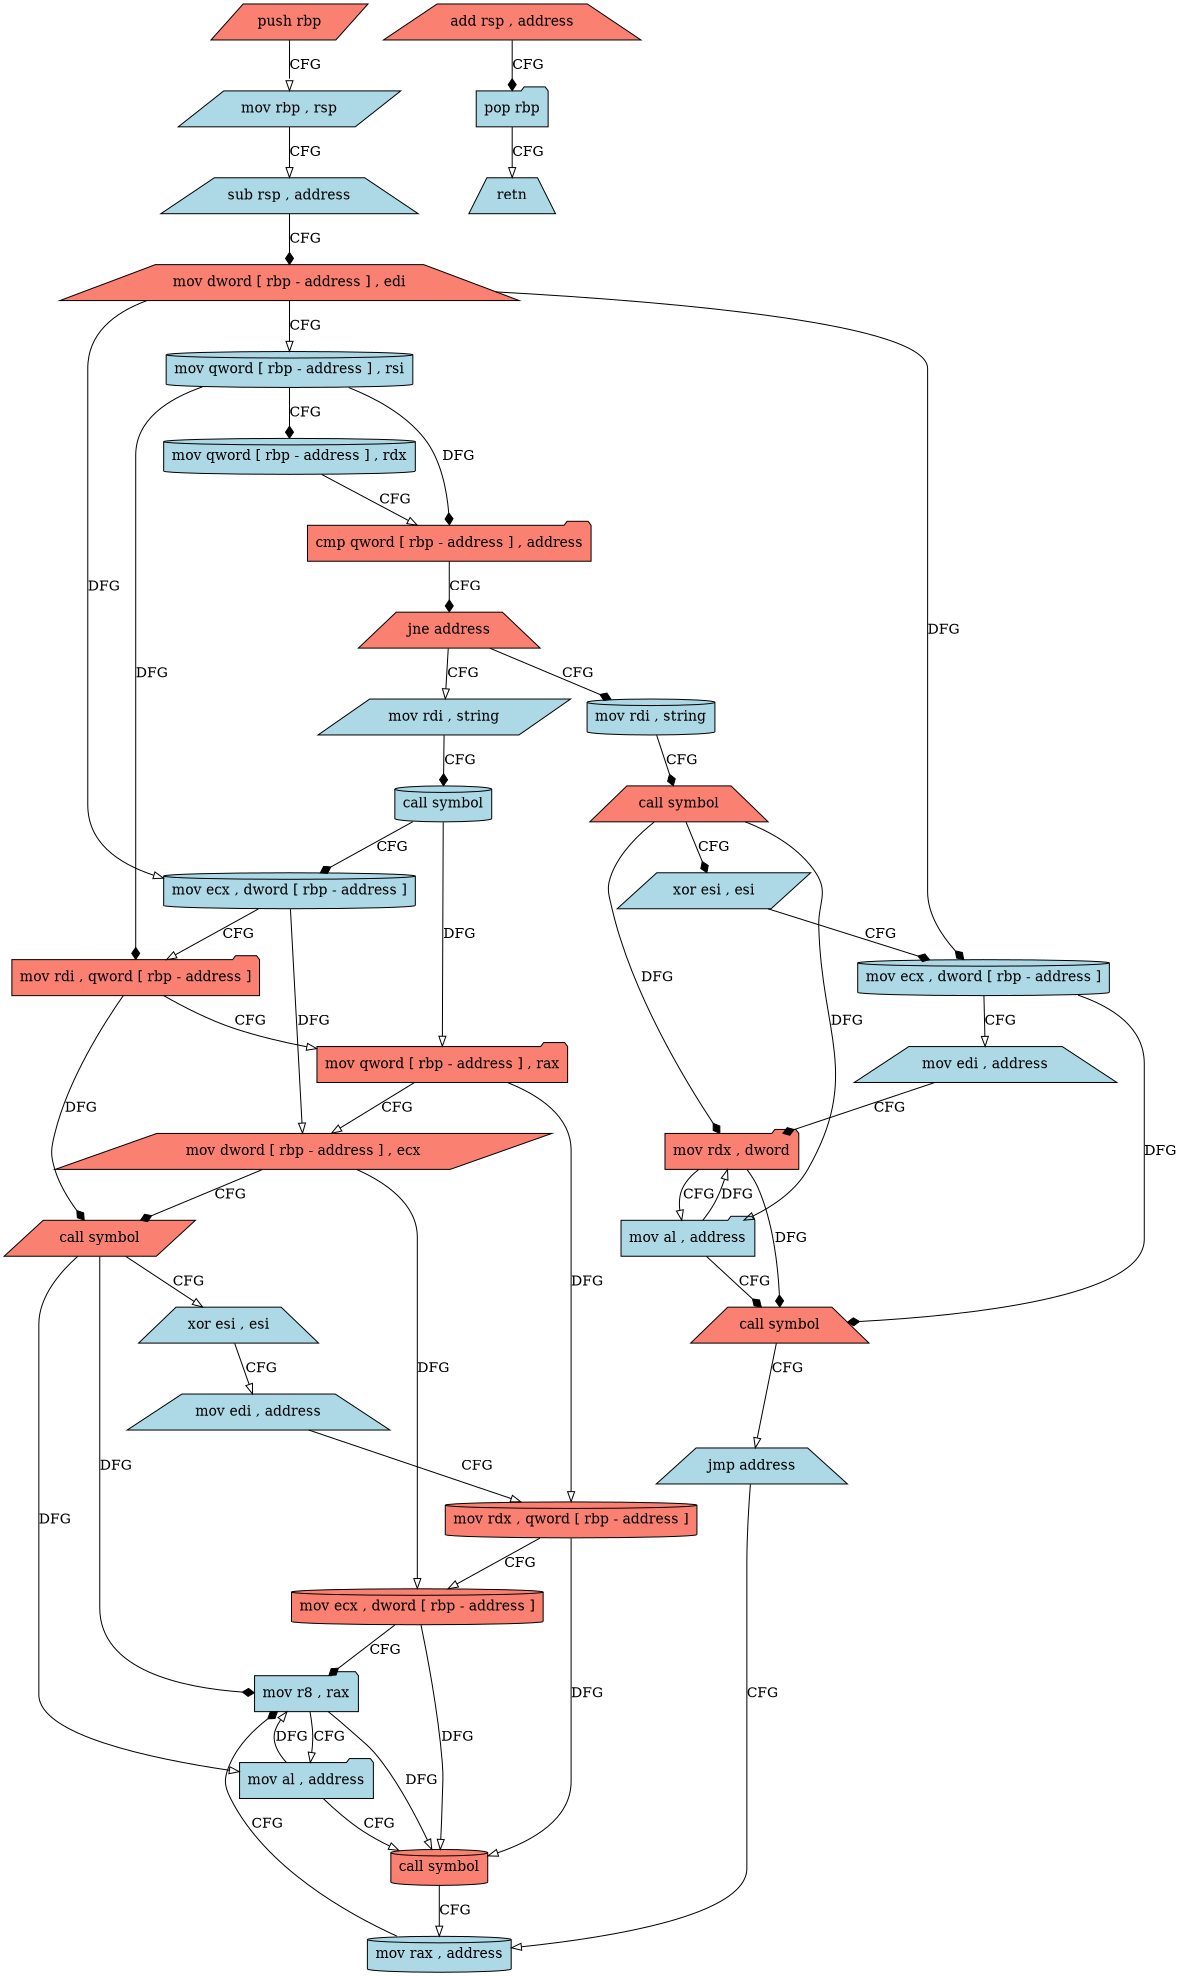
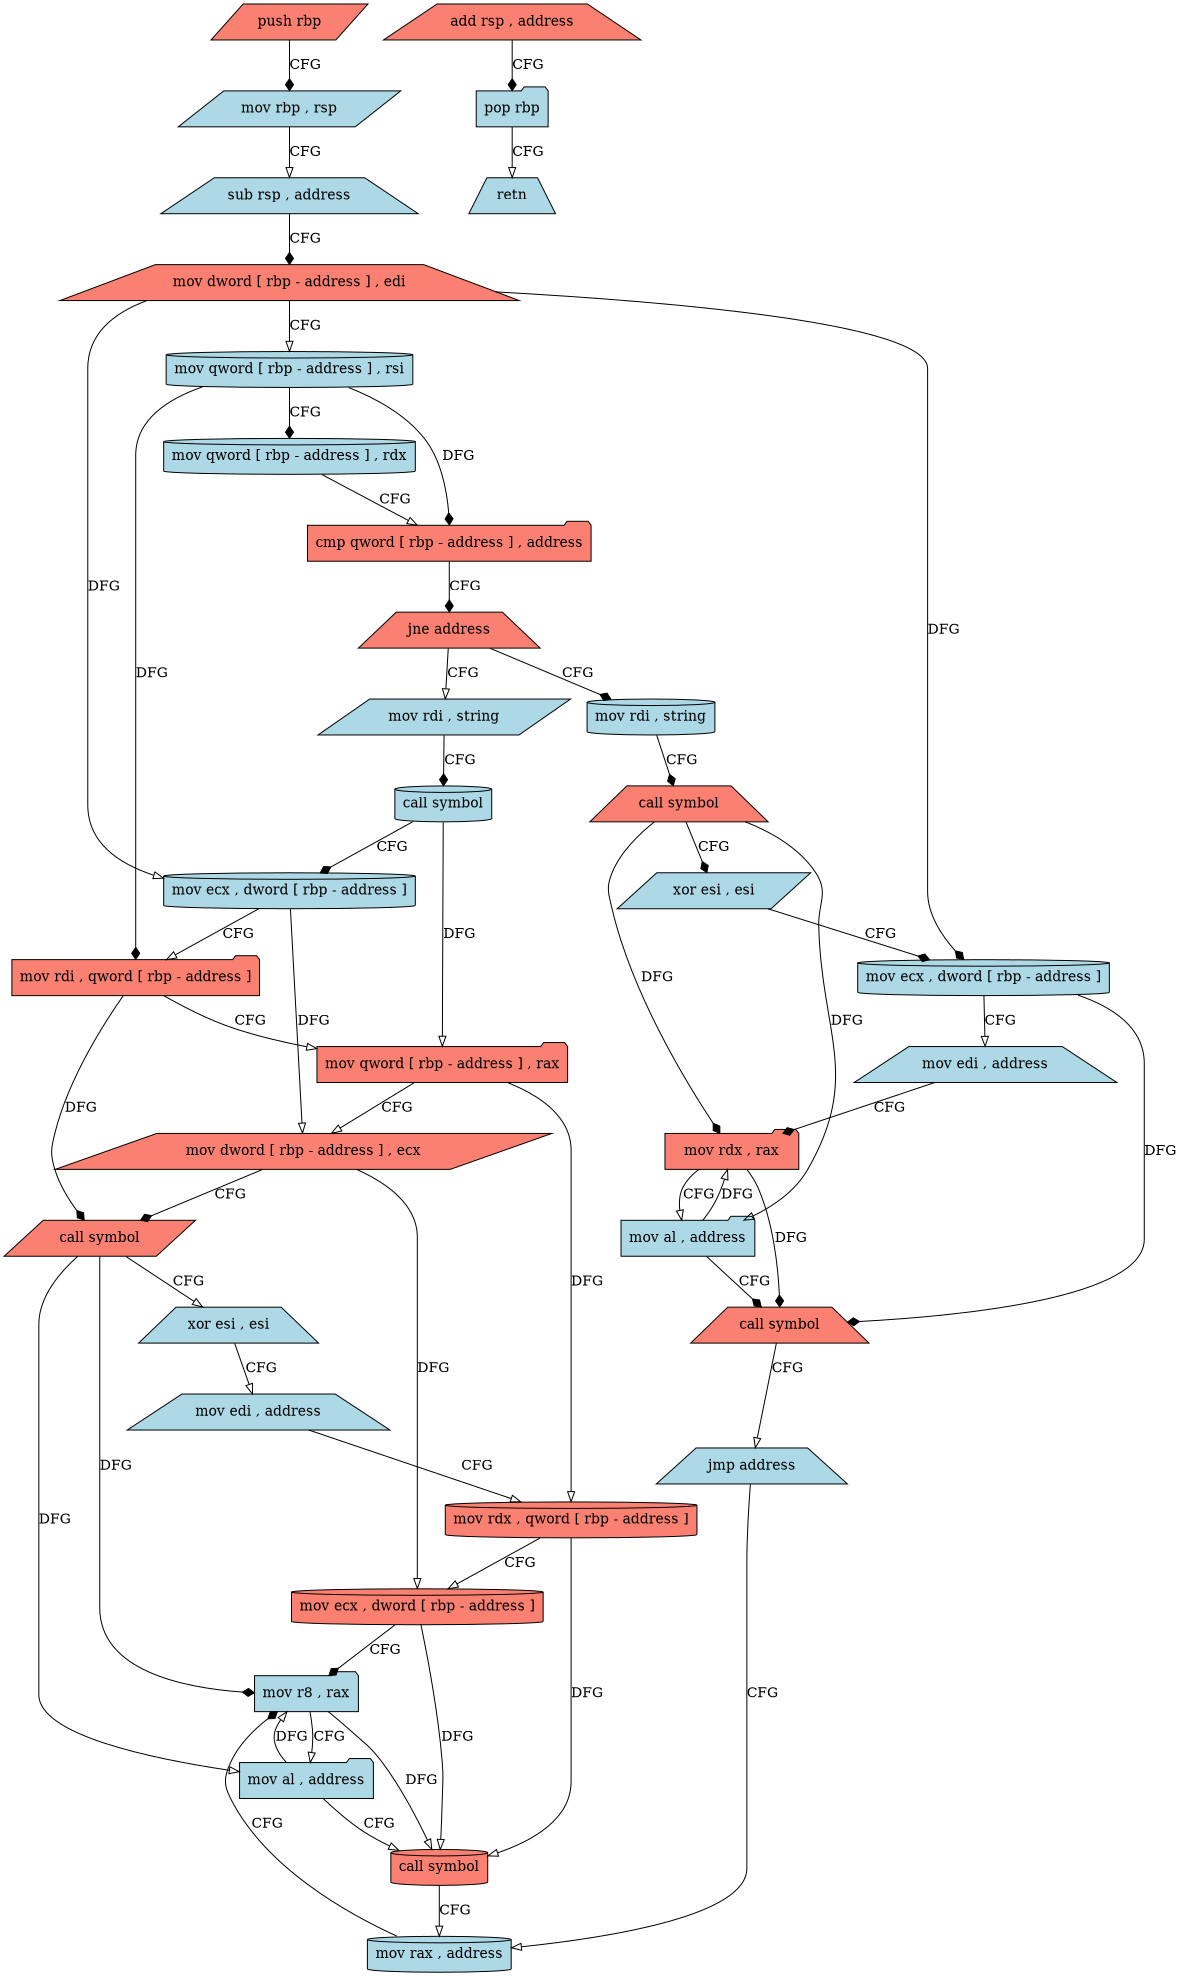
edge "push rbp" -> "mov rbp , rsp": arrowhead onormal -> diamond
node "mov rdx , dword": label "mov rdx , dword" -> "mov rdx , rax"
